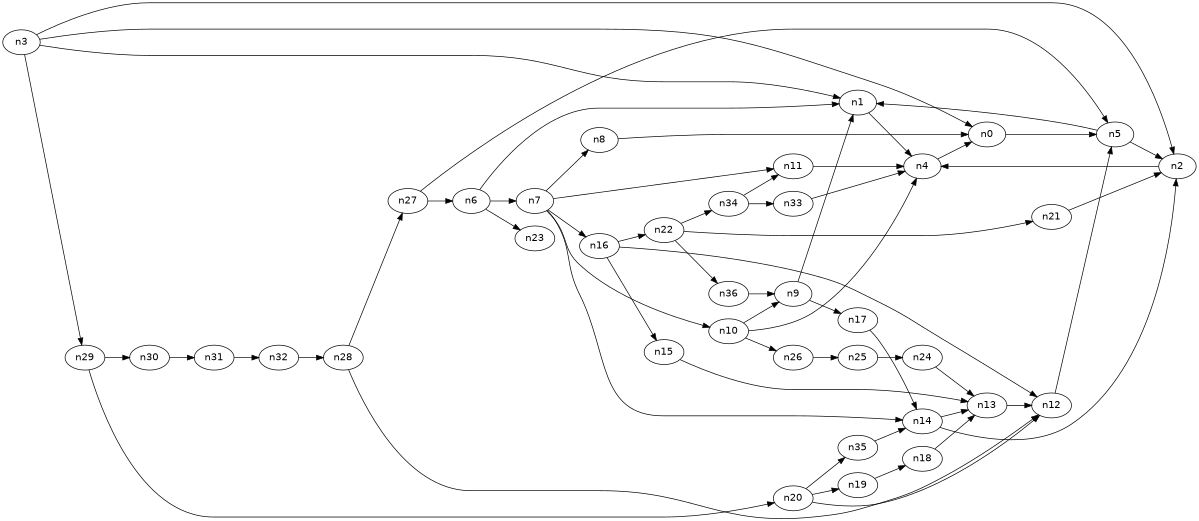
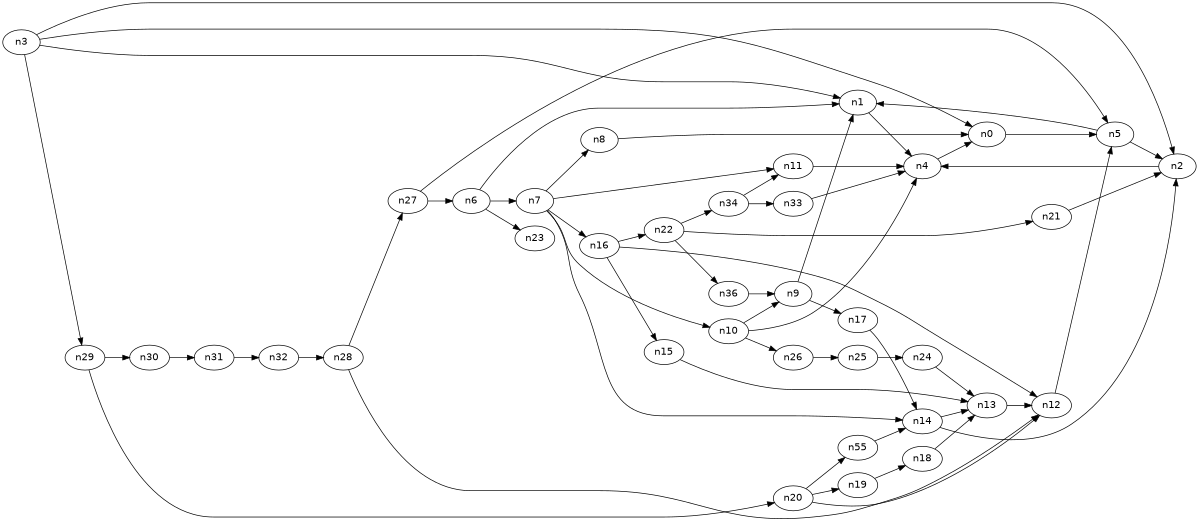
node "n35": label "n35" -> "n55"
